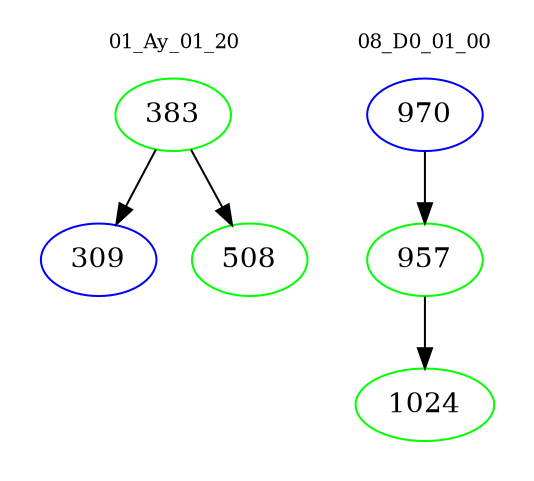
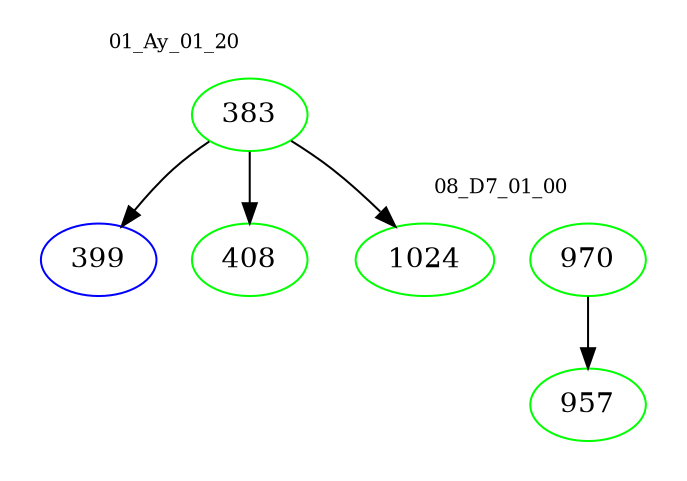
cluster "08_D0_01_00": label "08_D0_01_00" -> "08_D7_01_00"
node "970": color blue -> green
node "309": label "309" -> "399"
node "508": label "508" -> "408"
edge "957" -> "1024": now "383" -> "1024"
